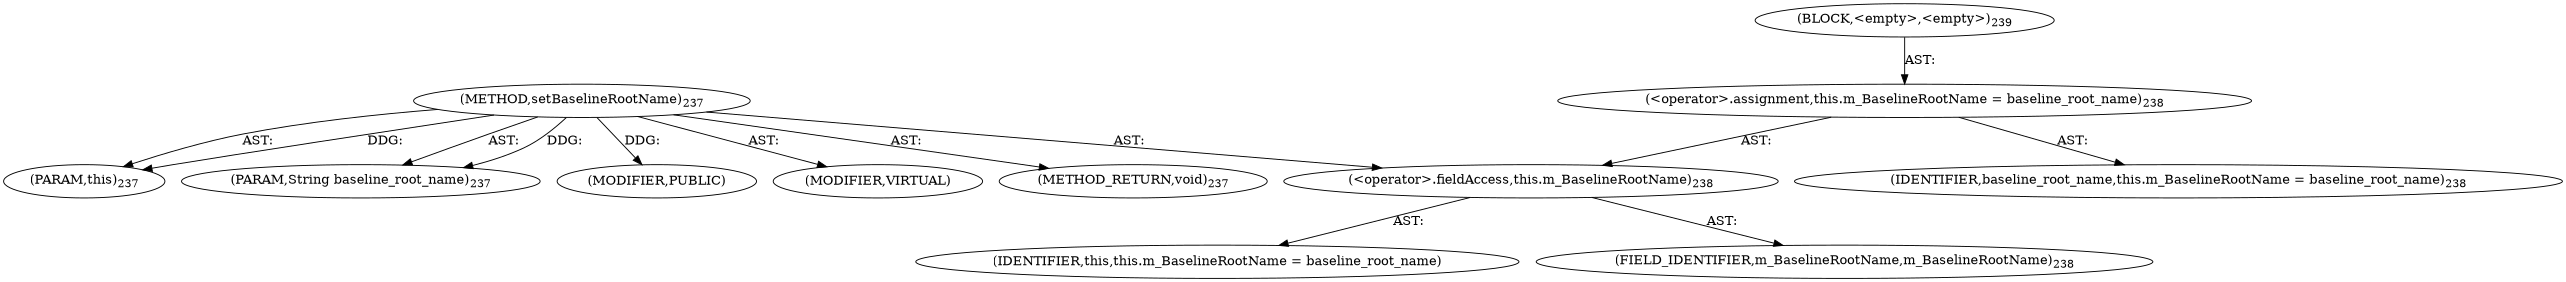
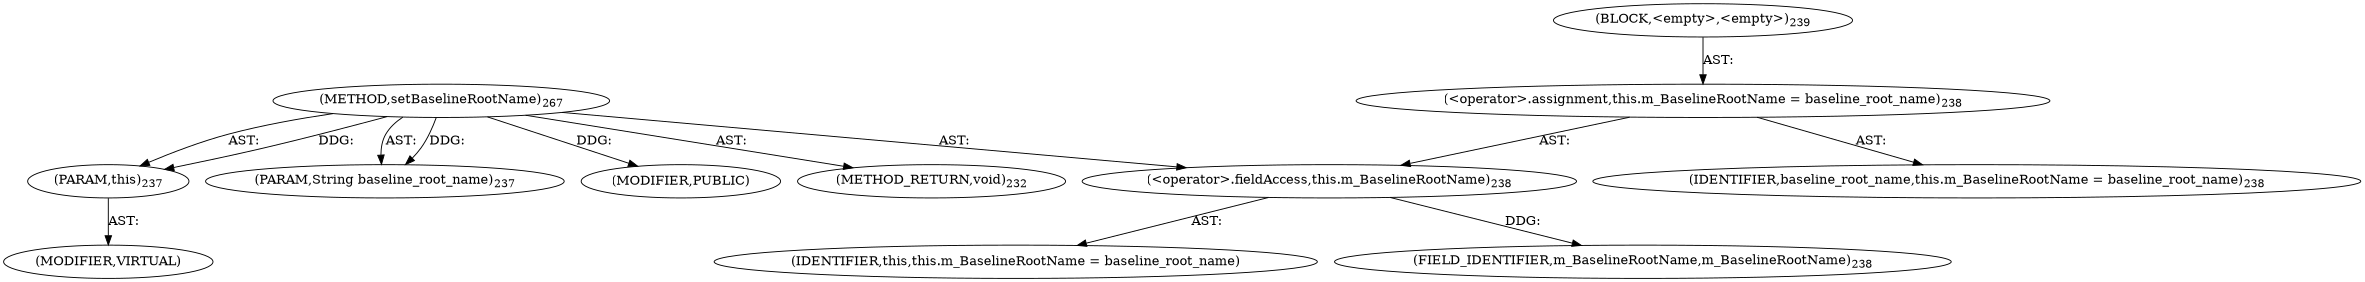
node "(METHOD,setBaselineRootName)": text "237" -> "267"
edge "(METHOD,setBaselineRootName)" -> "(MODIFIER,VIRTUAL)": now "(PARAM,this)" -> "(MODIFIER,VIRTUAL)"
node "(METHOD_RETURN,void)": text "237" -> "232"
edge "(<operator>.fieldAccess,this.m_BaselineRootName)" -> "(FIELD_IDENTIFIER,m_BaselineRootName,m_BaselineRootName)": label "AST: " -> "DDG: "
